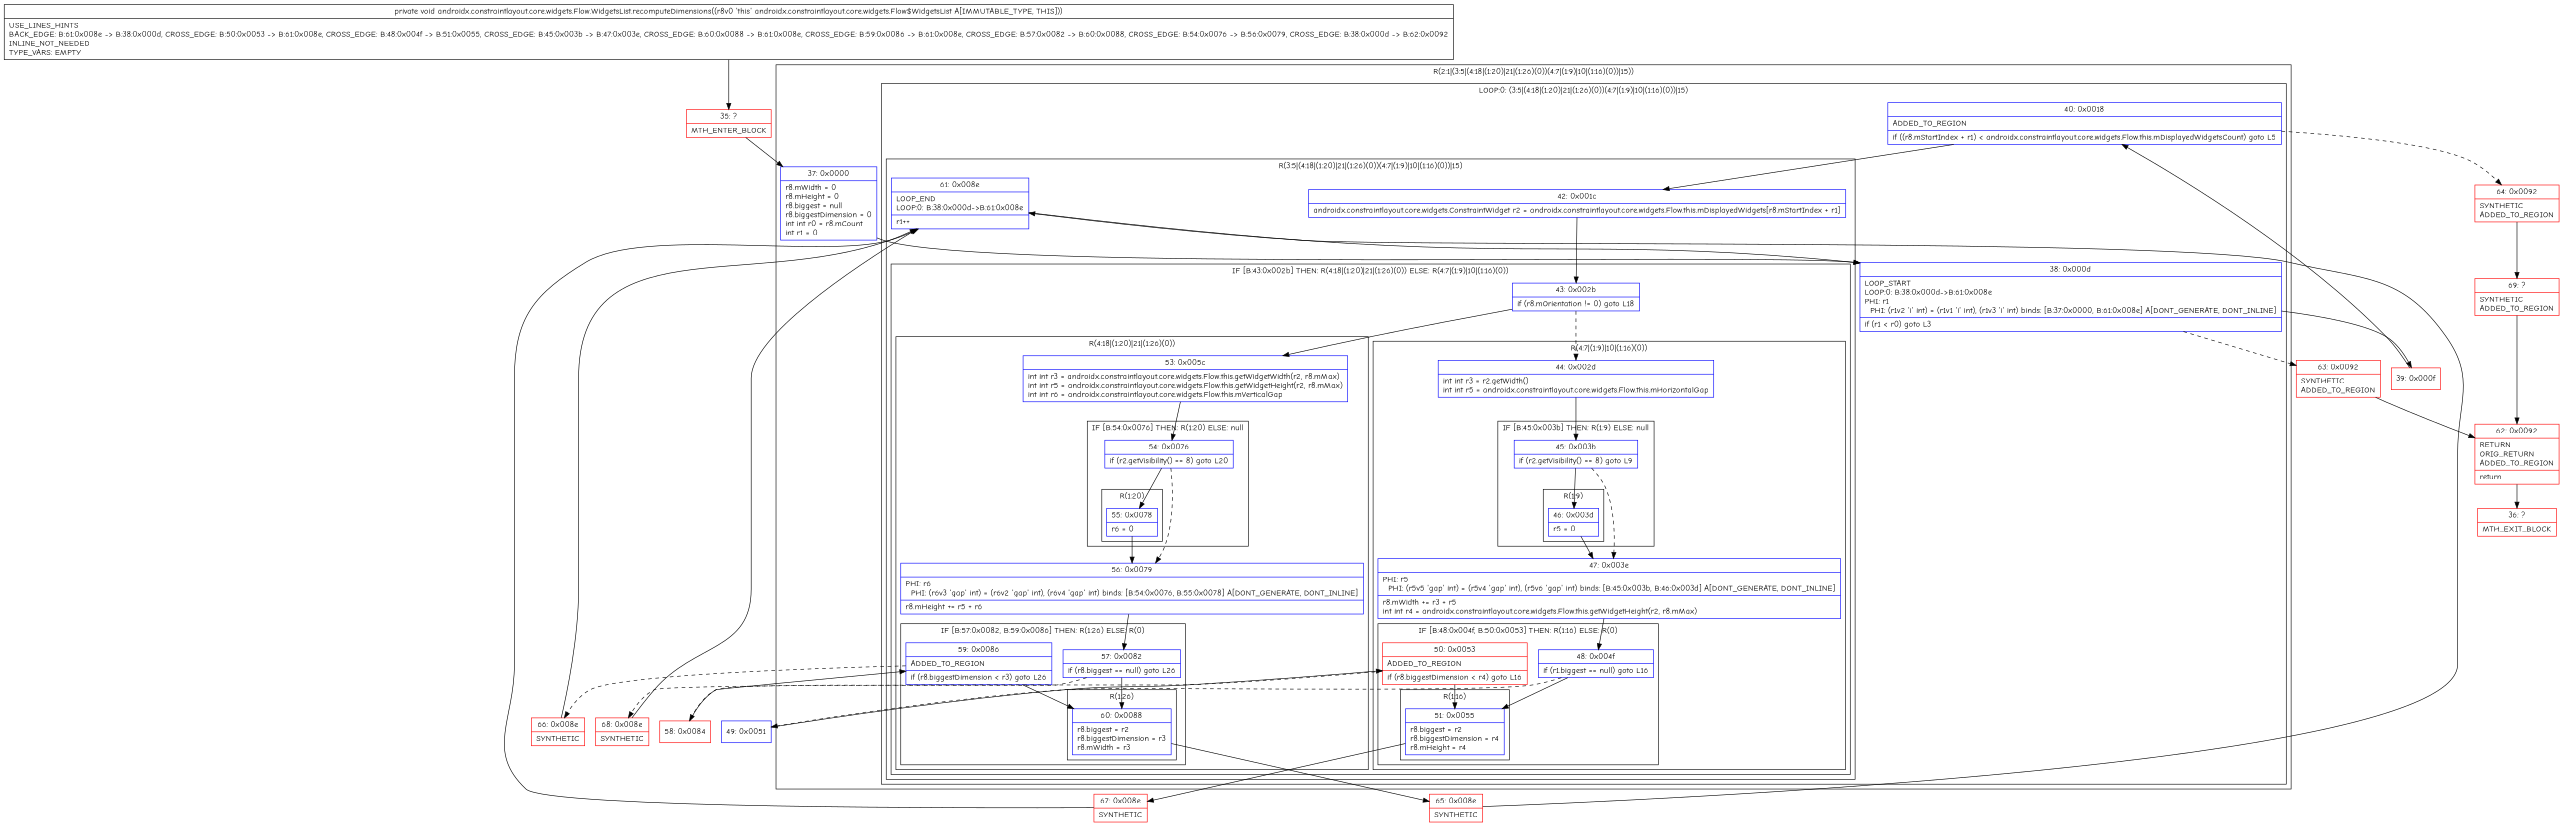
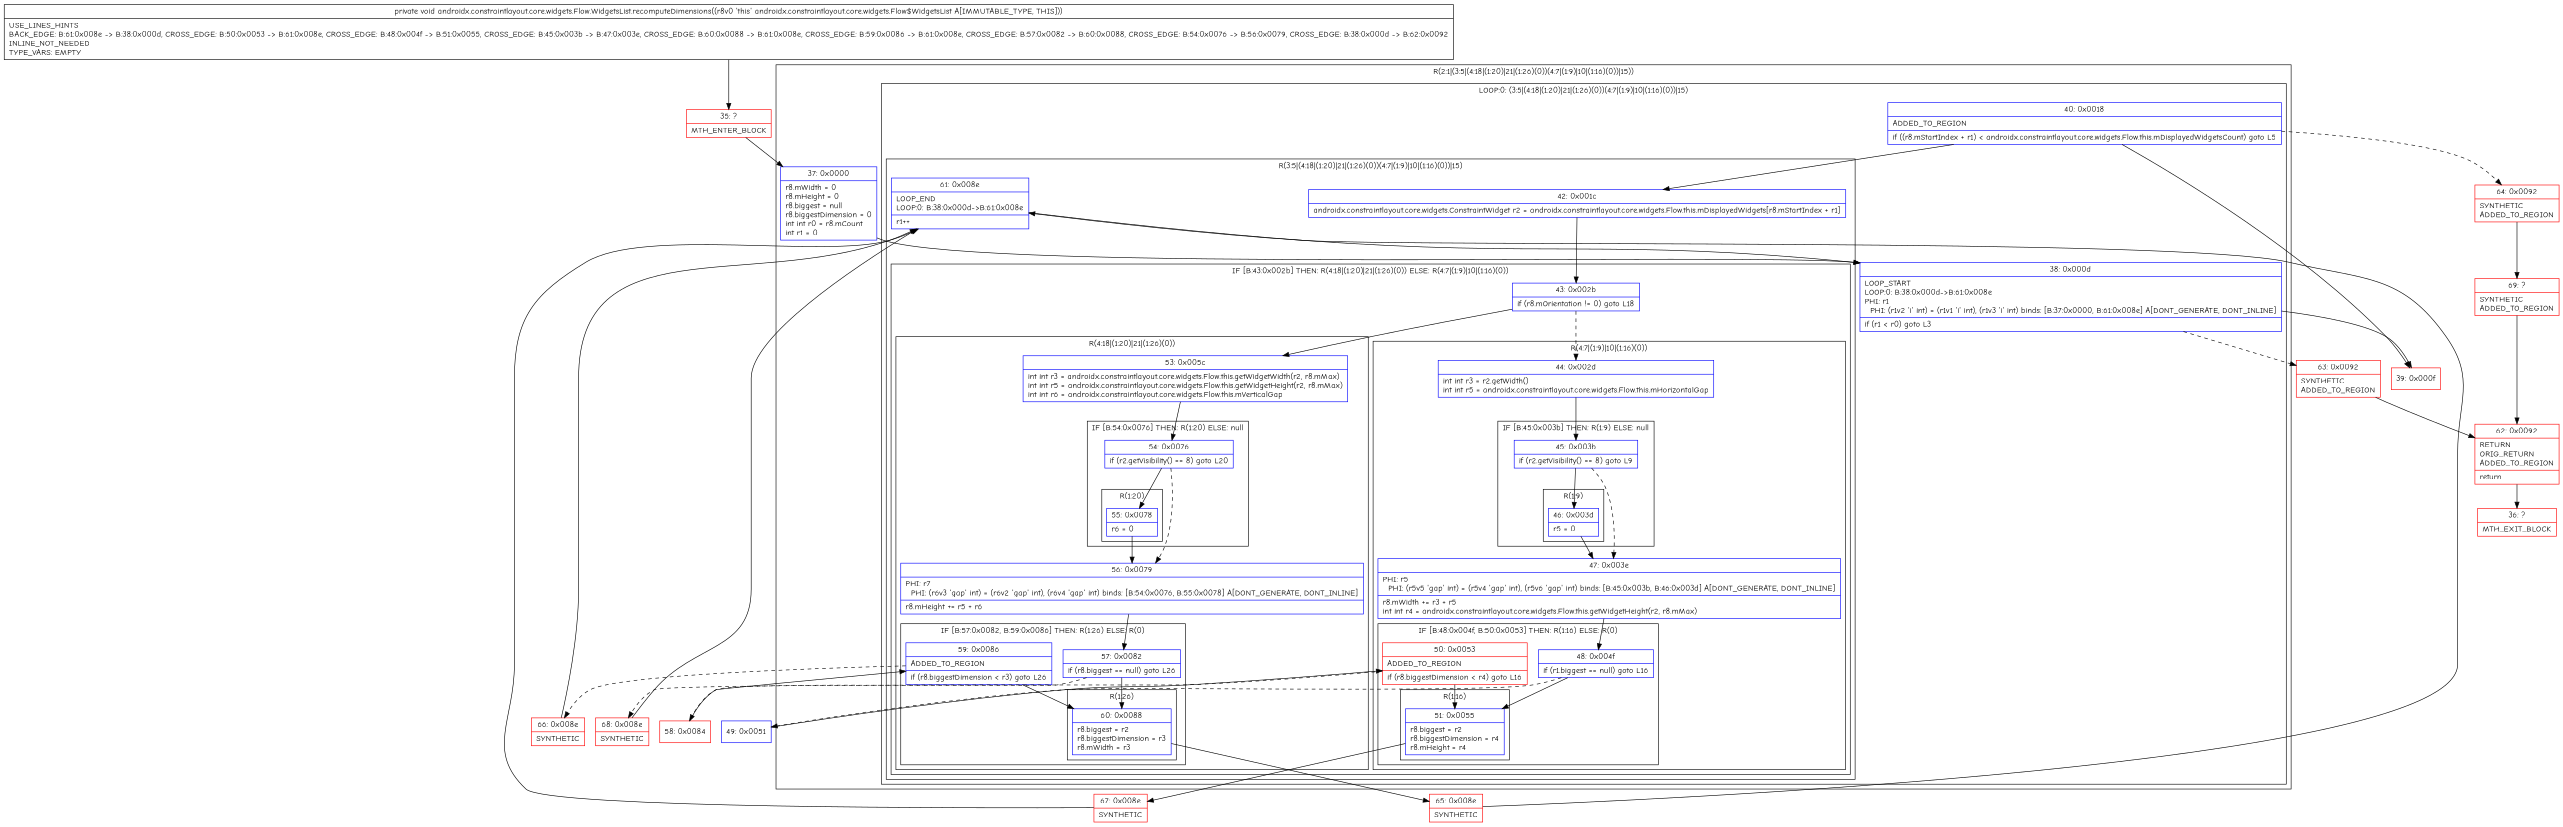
edge "39: 0x000f" -> "40: 0x0018": reversed
node "56: 0x0079": text "PHI: r6" -> "PHI: r7"
